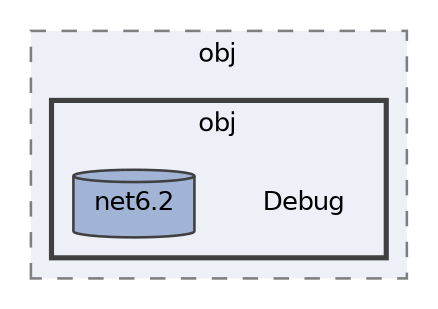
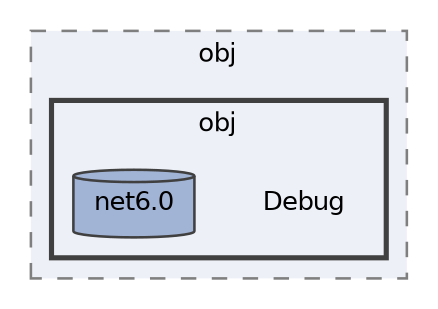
node "net6.2": label "net6.2" -> "net6.0"
